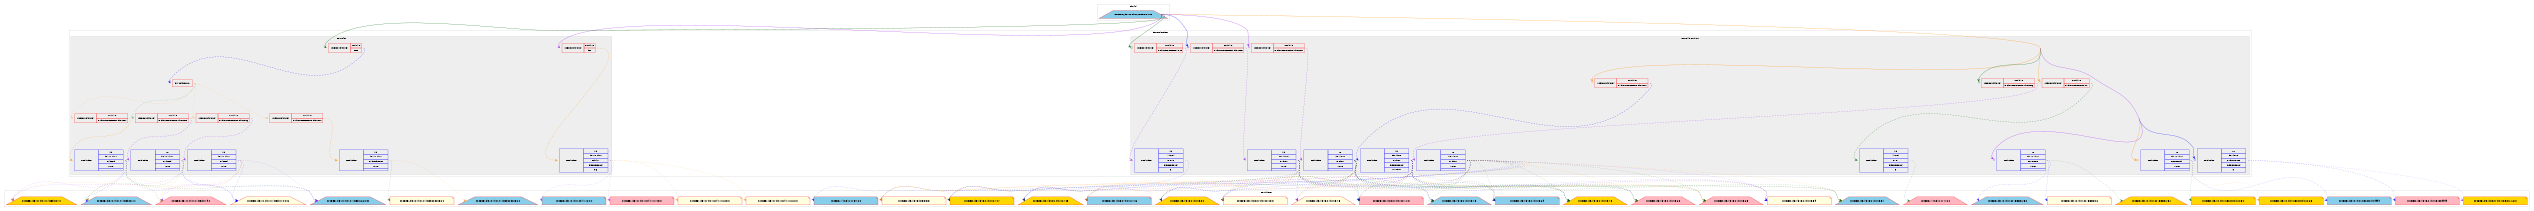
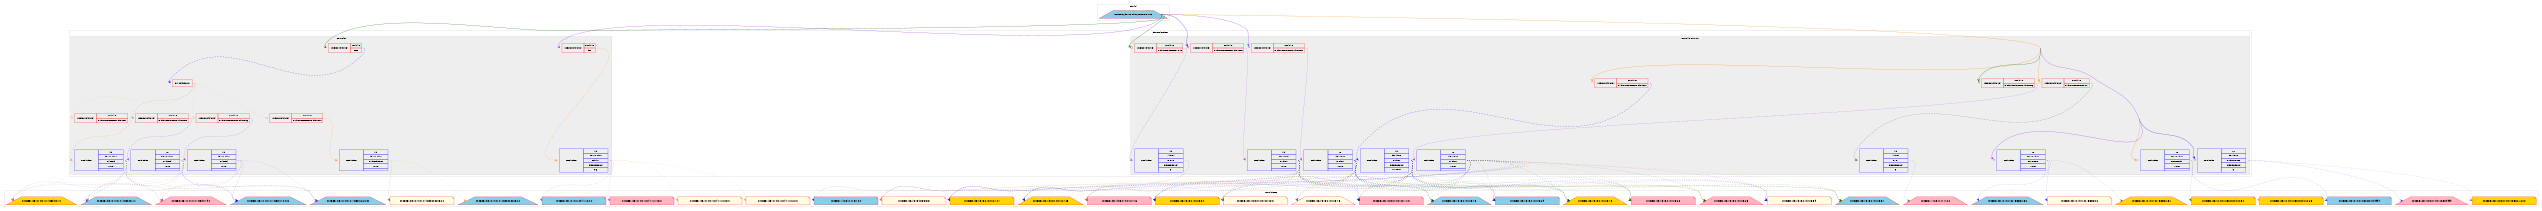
node "portage://dev-python/twisted-17.1.0-r2": fillcolor lightyellow -> skyblue
node "portage://dev-lang/python-2.7.16": fillcolor skyblue -> lightpink
node "portage://dev-lang/python-3.8.0": shape trapezium -> note
node "portage://dev-lang/python-3.6.8": shape trapezium -> note
node "portage://dev-lang/python-exec-9999": shape note -> trapezium
